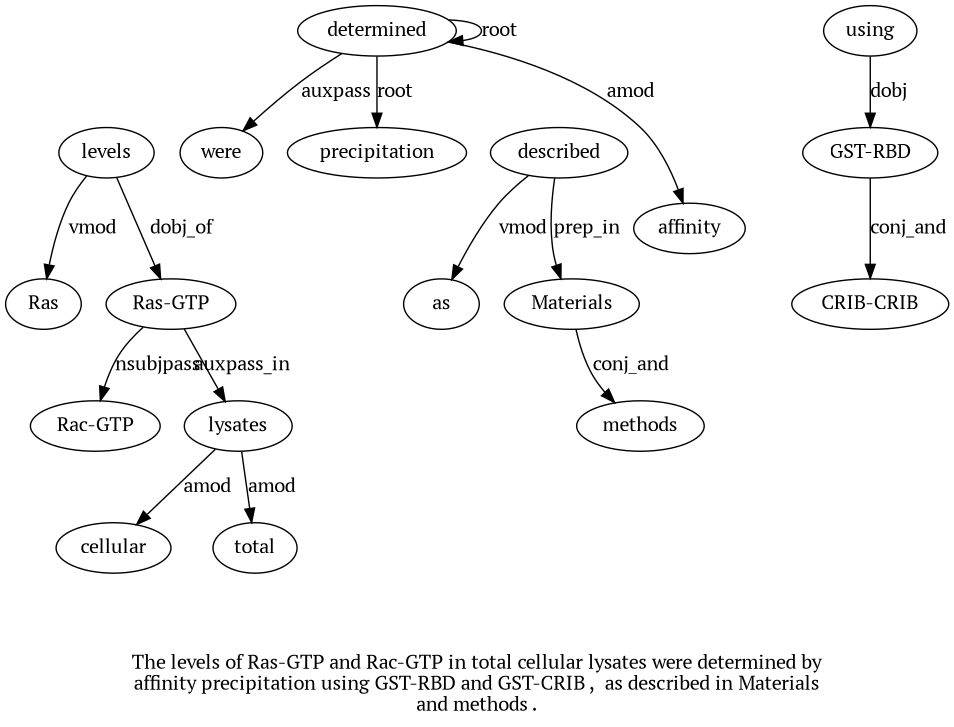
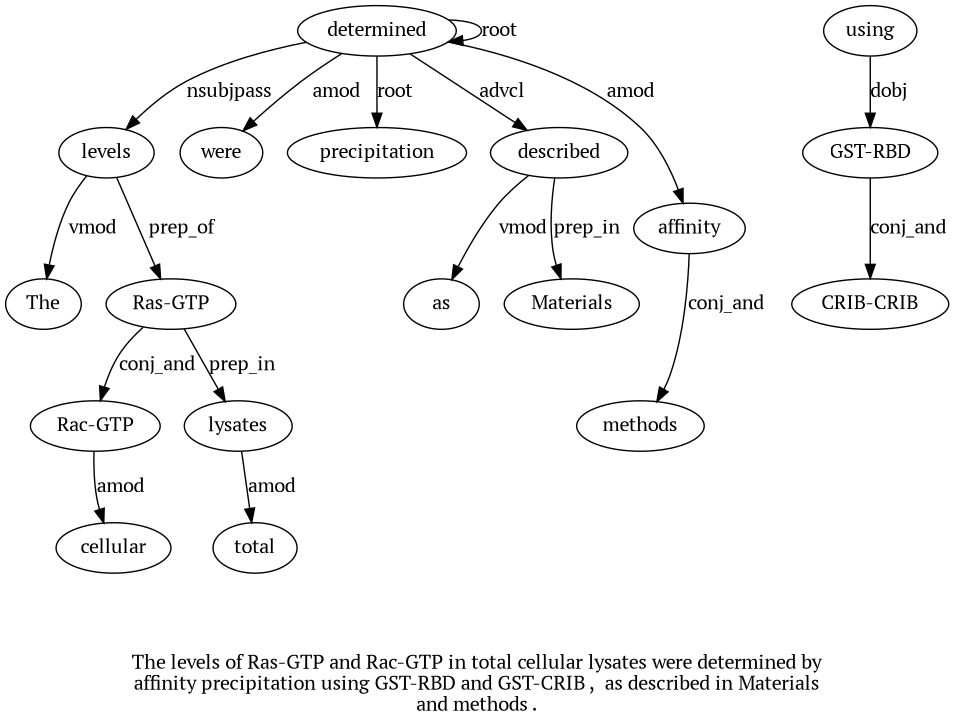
edge "determined" -> "levels": added, label "nsubjpass"
edge "determined" -> "described": added, label "advcl"
edge "determined" -> "were": label "auxpass" -> "amod"
edge "levels" -> "Ras-GTP": label "dobj_of" -> "prep_of"
node "Ras": label "Ras" -> "The"
edge "Materials" -> "methods": now "affinity" -> "methods"
edge "Ras-GTP" -> "Rac-GTP": label "nsubjpass" -> "conj_and"
edge "Ras-GTP" -> "lysates": label "auxpass_in" -> "prep_in"
edge "lysates" -> "cellular": now "Rac-GTP" -> "cellular"
